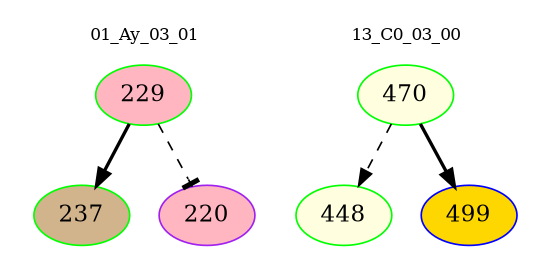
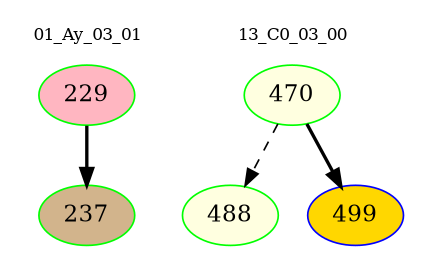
node "220": removed
node "448": label "448" -> "488"
